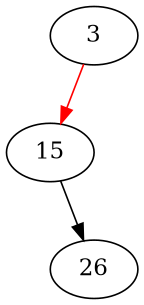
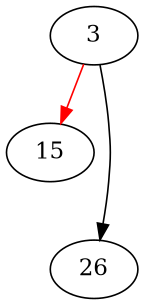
edge "15" -> "26": now "3" -> "26"
